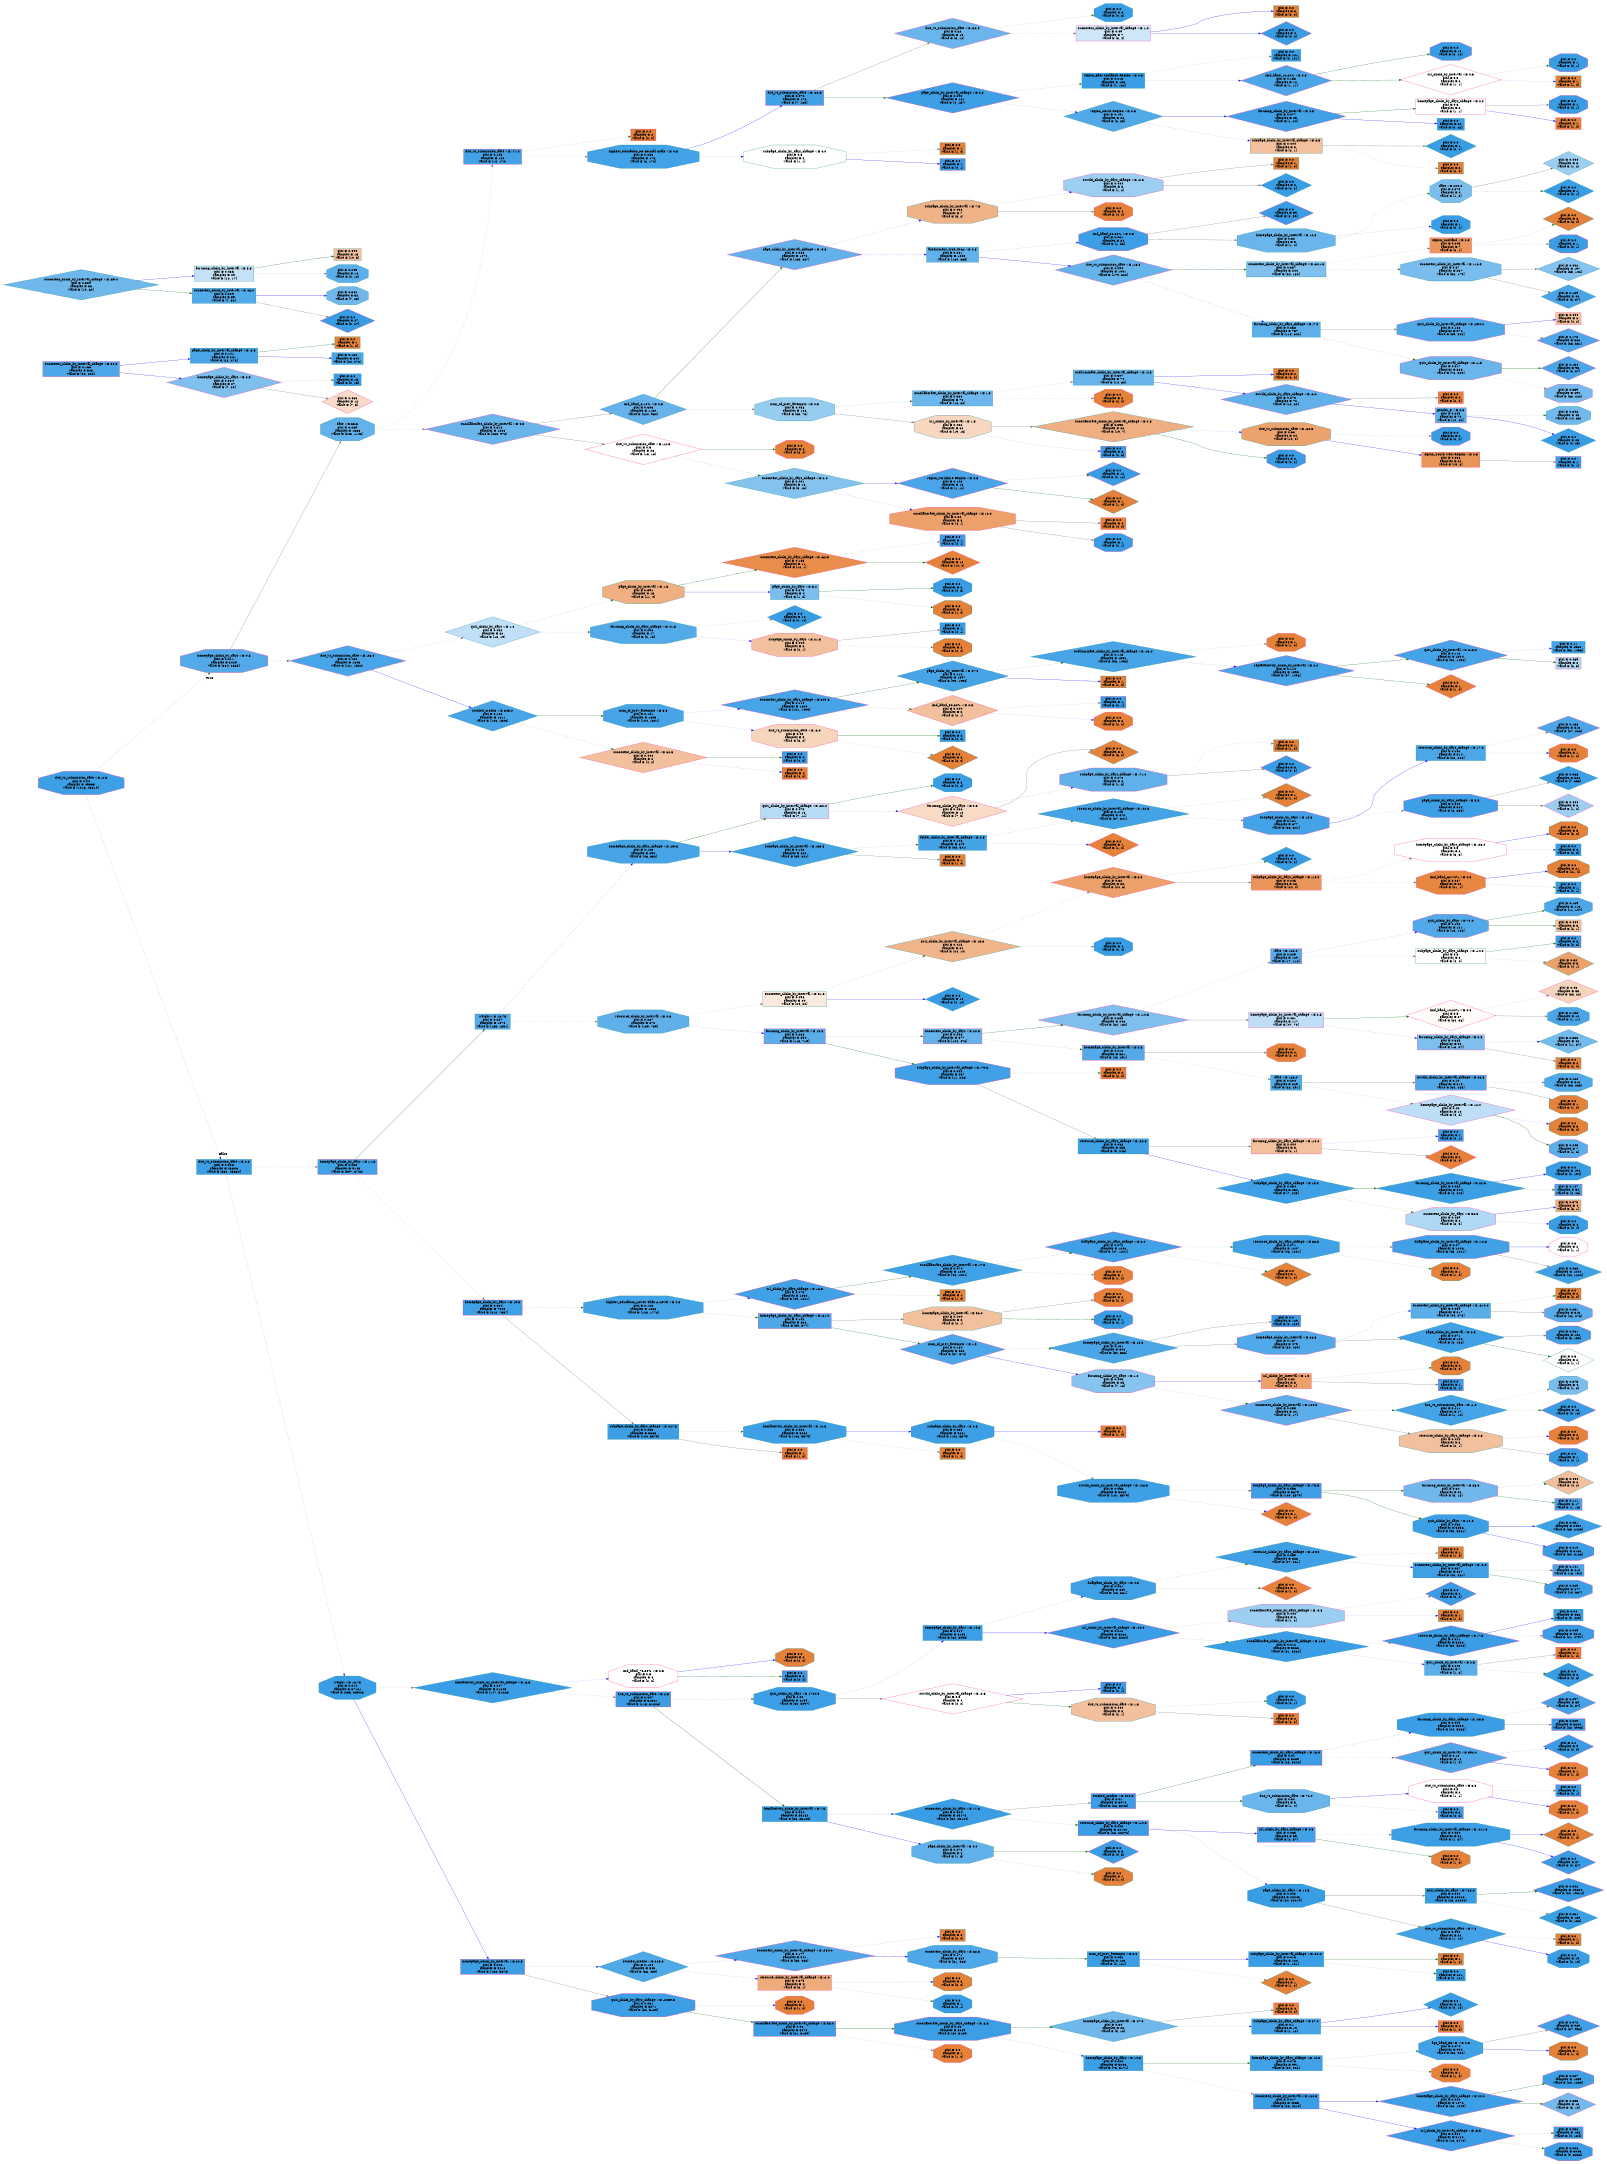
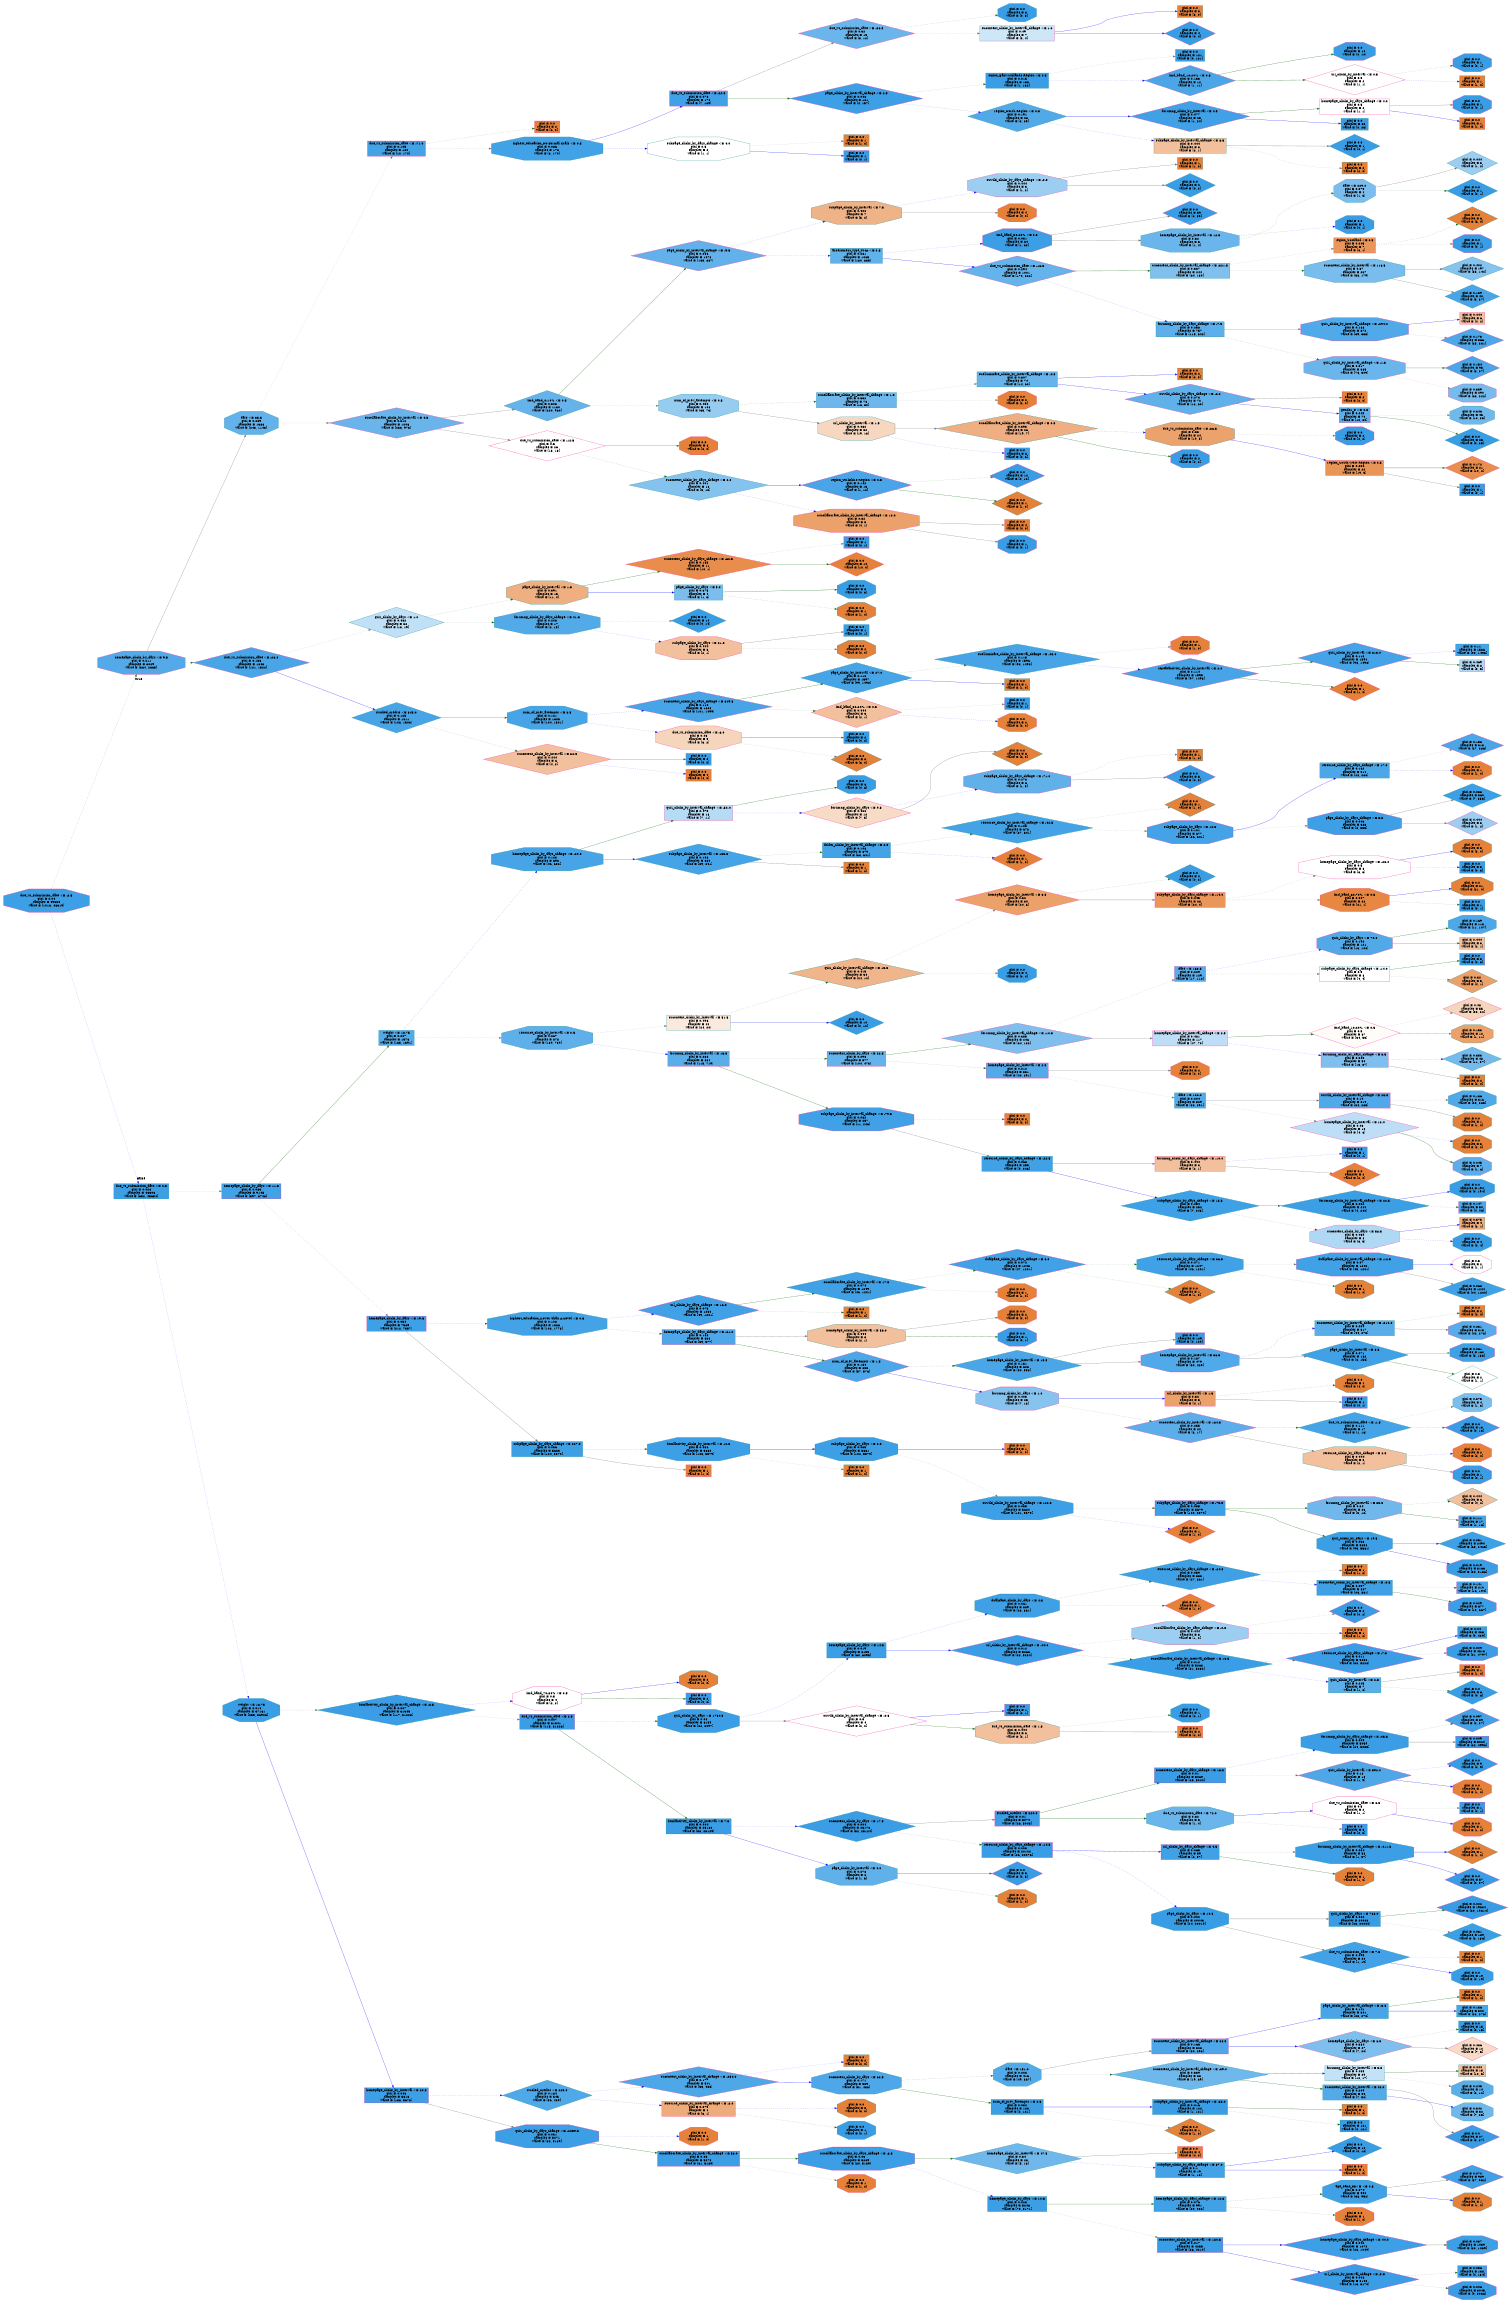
edge "gender_F <= 0.5 gini = 0.245 samples = 70 value = [10, 60]" -> "gini = 0.346 samples = 45 value = [10, 35]": color darkgreen -> gray40
edge "gender_F <= 0.5 gini = 0.245 samples = 70 value = [10, 60]" -> "gini = 0.0 samples = 25 value = [0, 25]": color blue -> darkgreen
node "gini = 0.172 samples = 21 value = [19, 2]": added
node "gini = 0.153 samples = 12 value = [1, 11]": fillcolor #399de5e8 -> #e58139bf
node "date <= 151.0 gini = 0.208 samples = 416 value = [49, 367]": added
node "gini = 0.355 samples = 13 value = [3, 10]": removed
